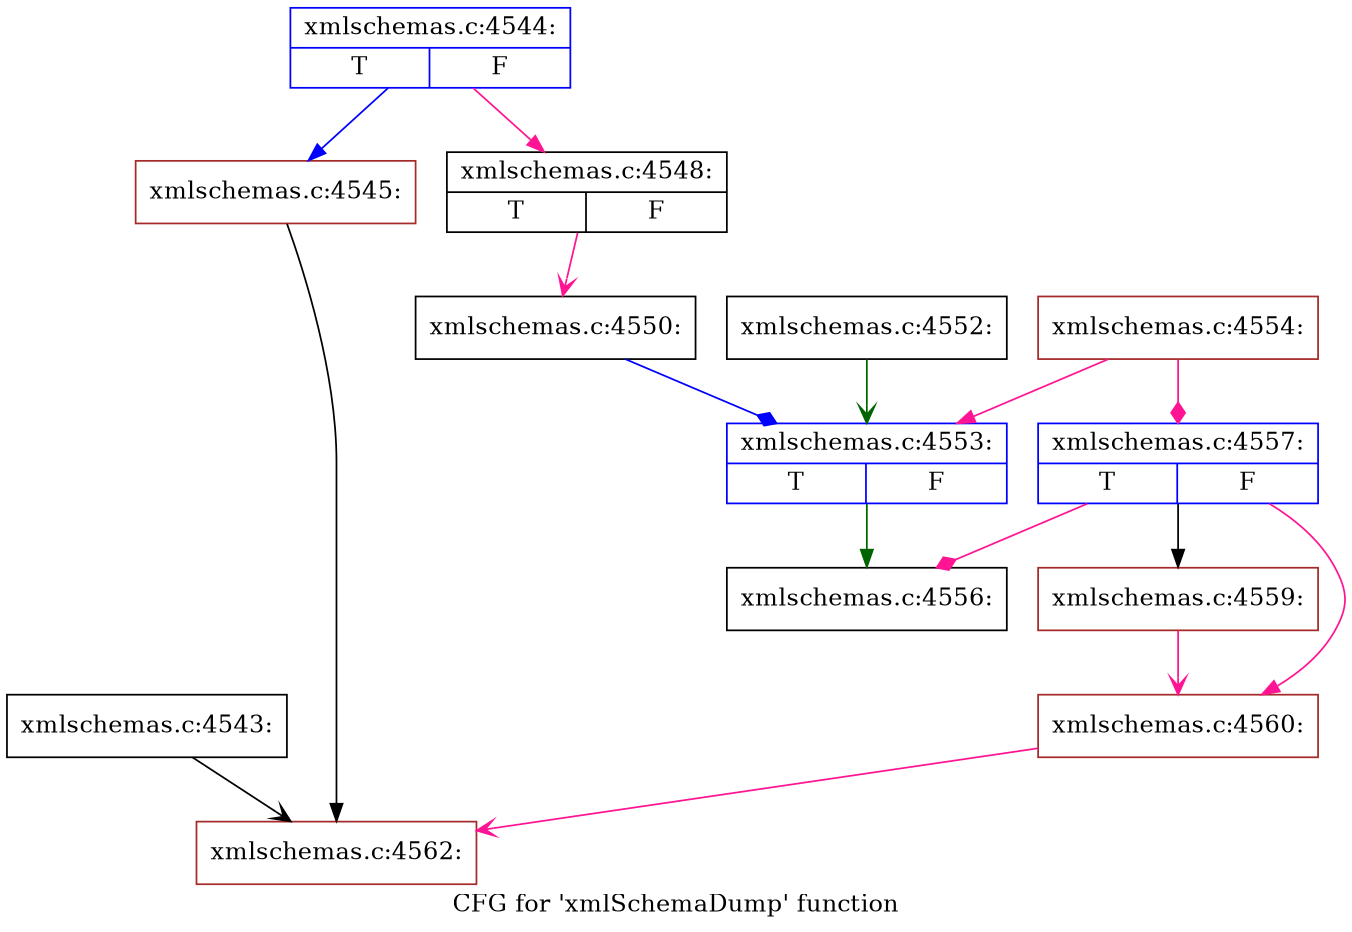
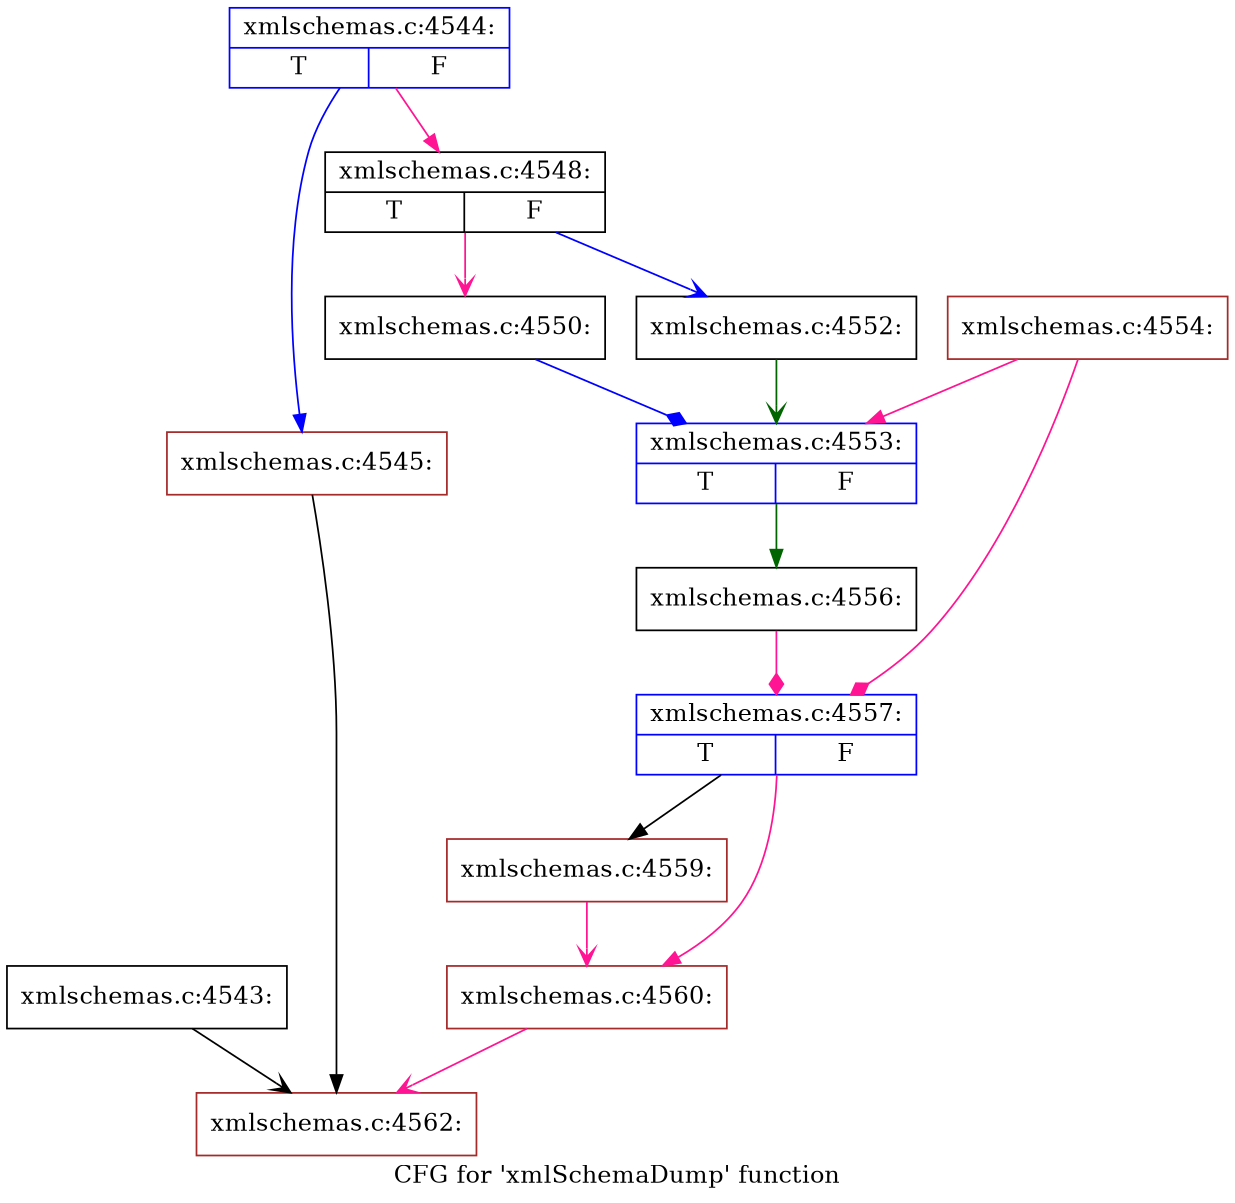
edge "xmlschemas.c:4548:" -> "xmlschemas.c:4552:": added
edge "xmlschemas.c:4557:" -> "xmlschemas.c:4556:": reversed
